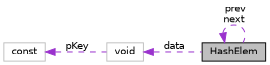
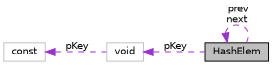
edge "HashElem" -> "void": label " data" -> " pKey"
